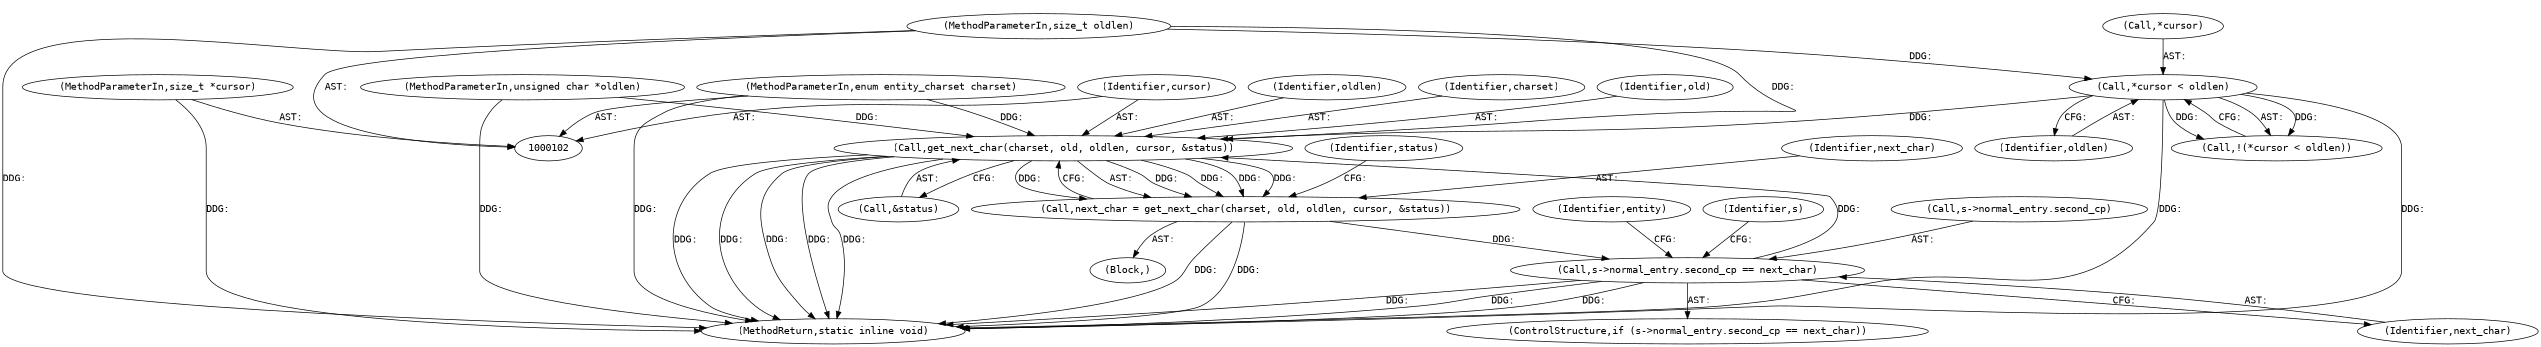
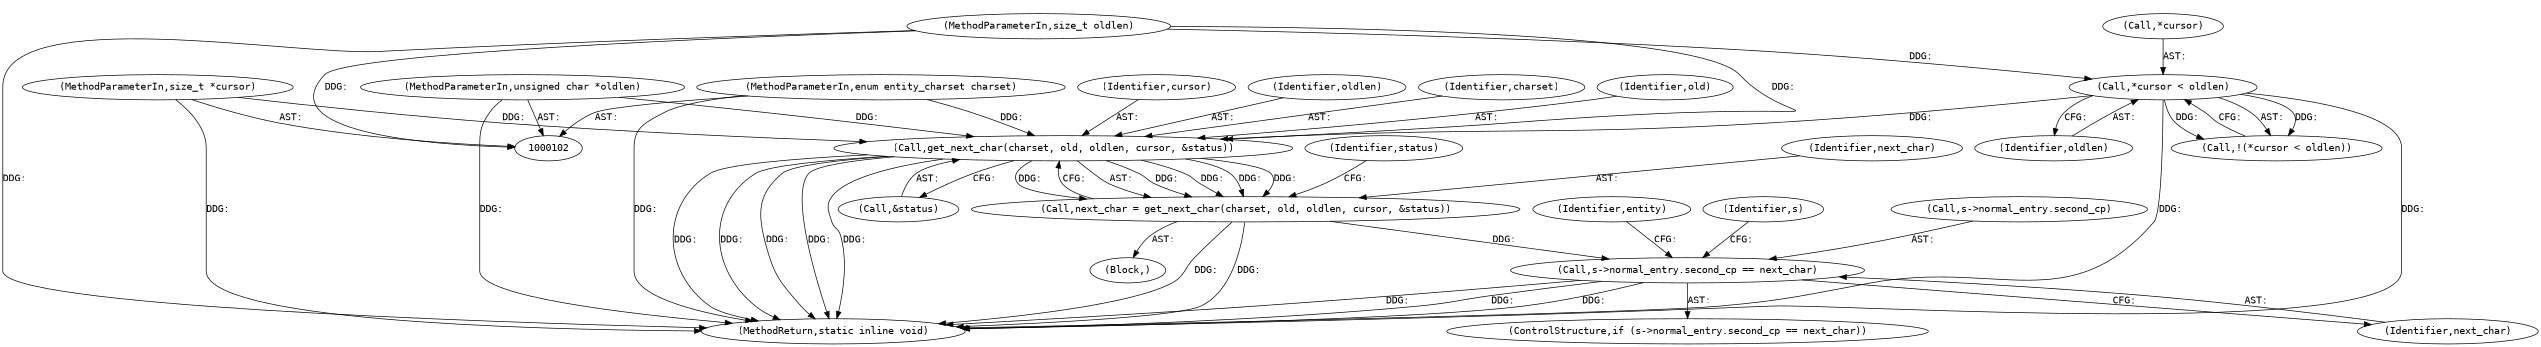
edge "(MethodParameterIn,size_t oldlen)" -> "1000102": label "AST: " -> "DDG: "
edge "(Identifier,cursor)" -> "1000102": now "(MethodParameterIn,unsigned char *oldlen)" -> "1000102"
edge "(Call,s->normal_entry.second_cp == next_char)" -> "(Call,get_next_char(charset, old, oldlen, cursor, &status))": now "(MethodParameterIn,size_t *cursor)" -> "(Call,get_next_char(charset, old, oldlen, cursor, &status))"
